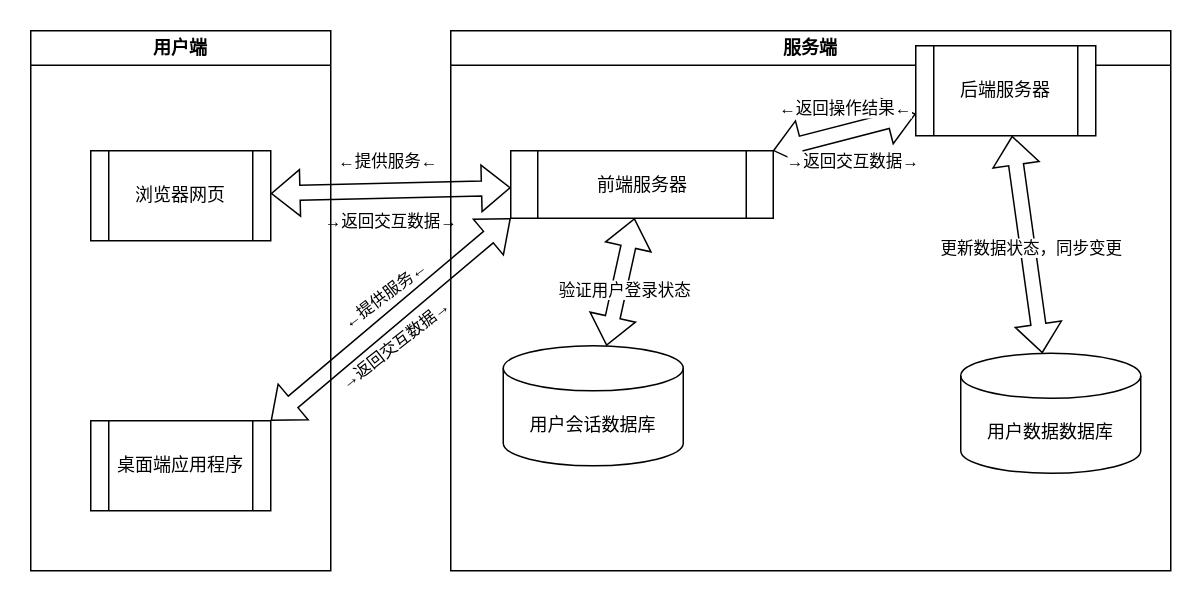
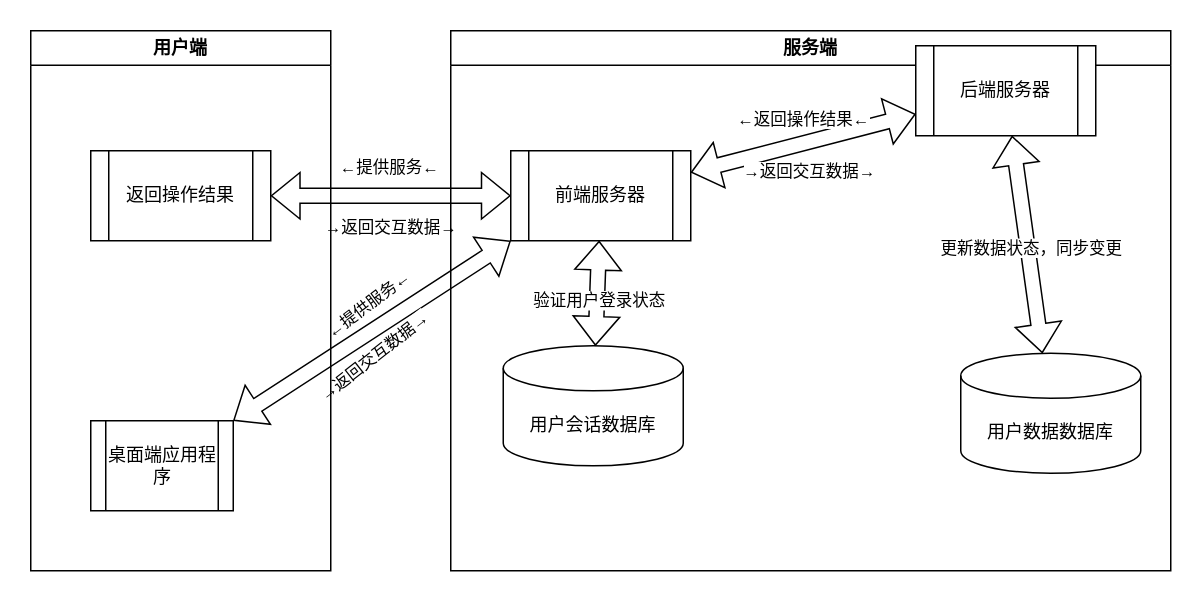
node "前端服务器": size 263x68 -> 180x90
node "浏览器网页": label "浏览器网页" -> "返回操作结果"
node "桌面端应用程序": size 180x90 -> 143x90
